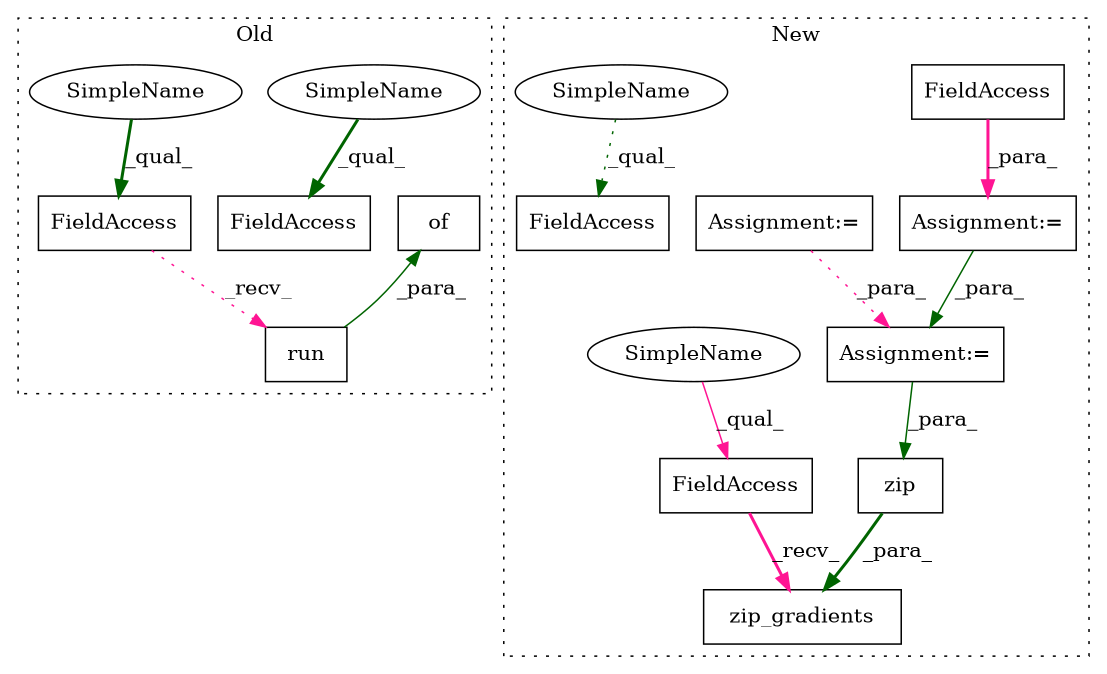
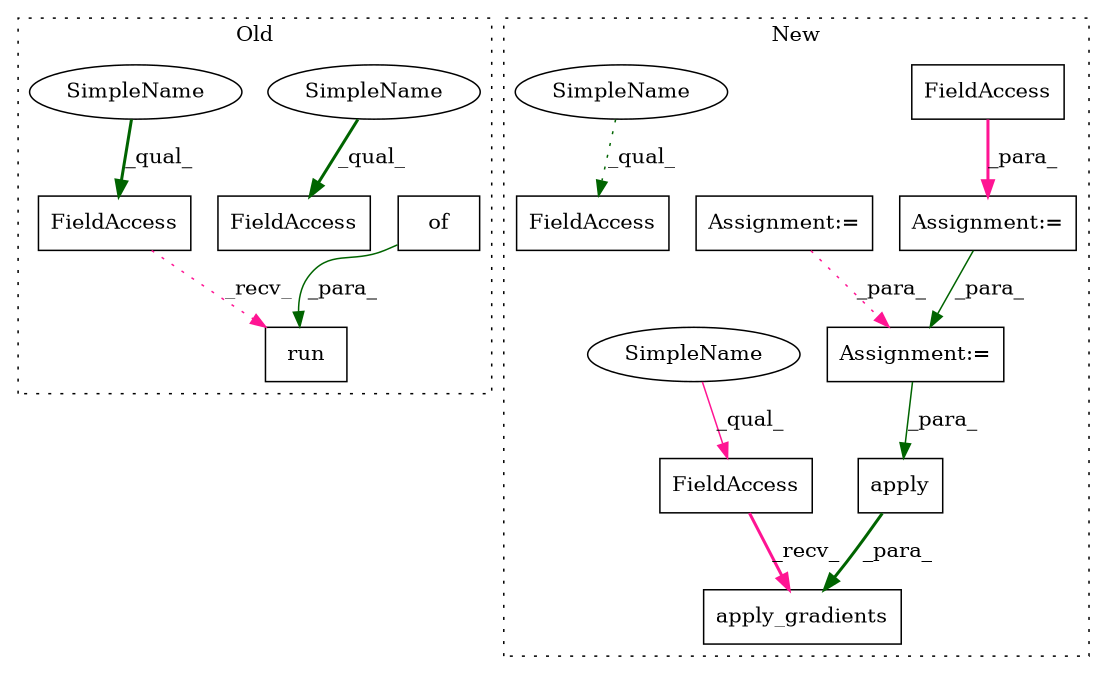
edge "run" -> "of": reversed
node "zip": label "zip" -> "apply"
node "zip_gradients": label "zip_gradients" -> "apply_gradients"
